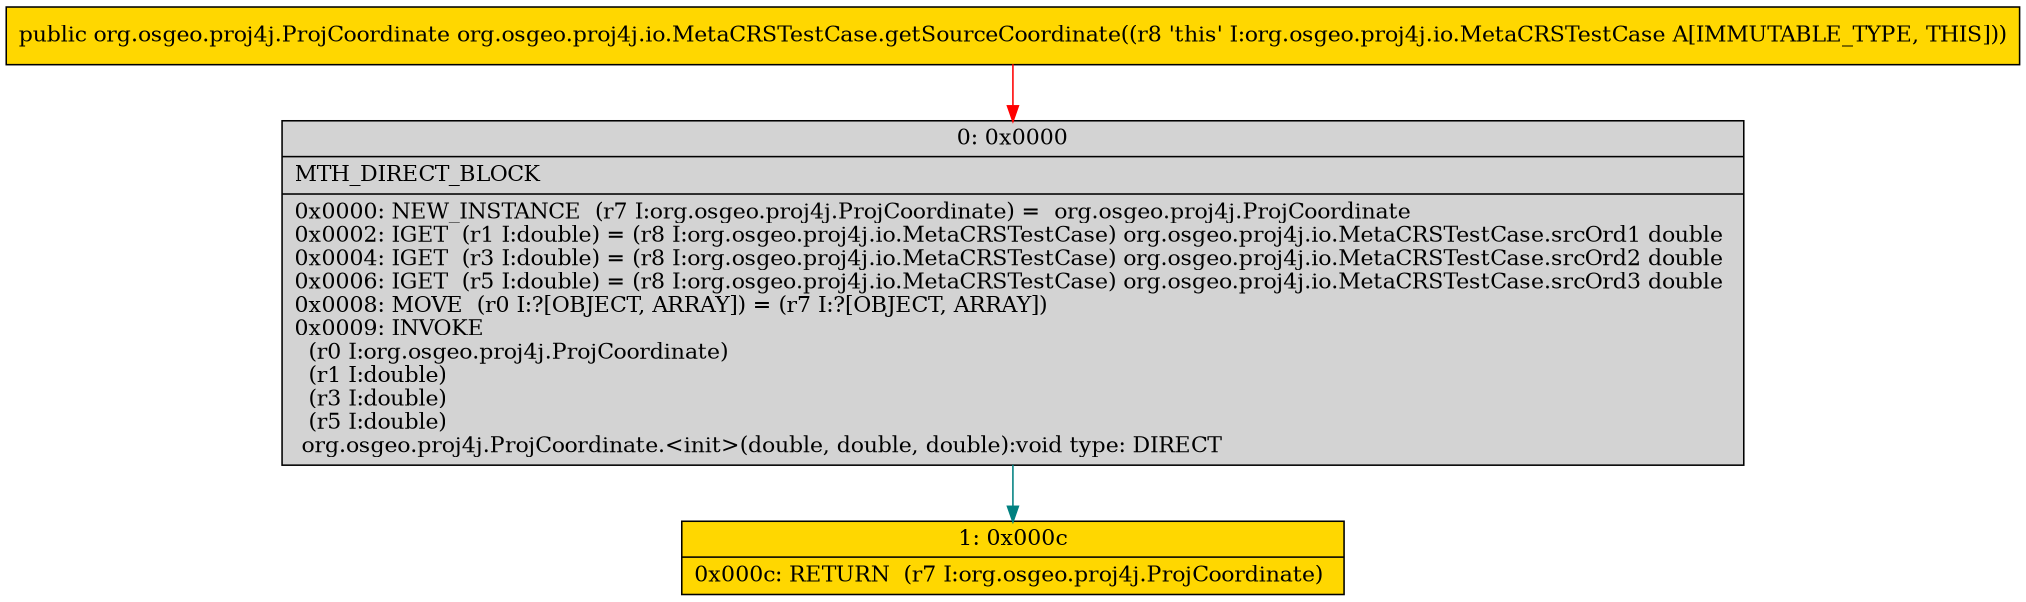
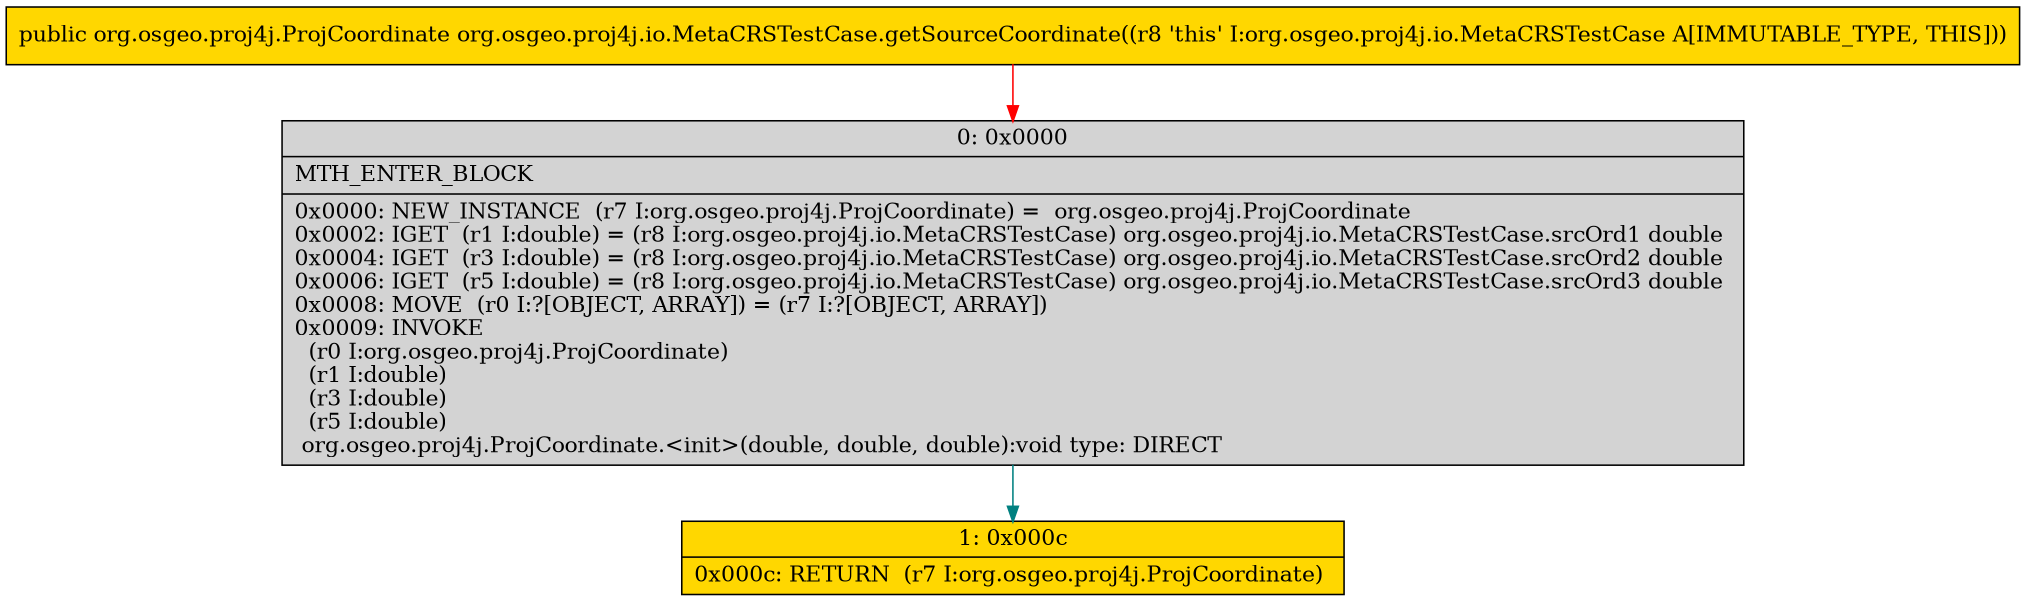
node "0: 0x0000": text "MTH_DIRECT_BLOCK" -> "MTH_ENTER_BLOCK"
